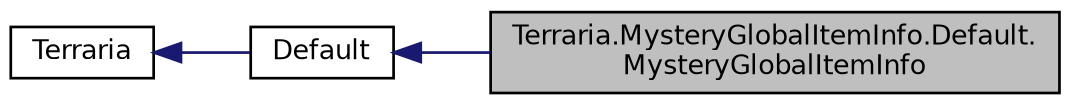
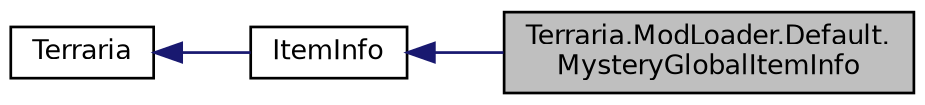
node "Default": label "Default" -> "ItemInfo"
node "Terraria.MysteryGlobalItemInfo.Default. MysteryGlobalItemInfo": label "Terraria.MysteryGlobalItemInfo.Default. MysteryGlobalItemInfo" -> "Terraria.ModLoader.Default. MysteryGlobalItemInfo"
